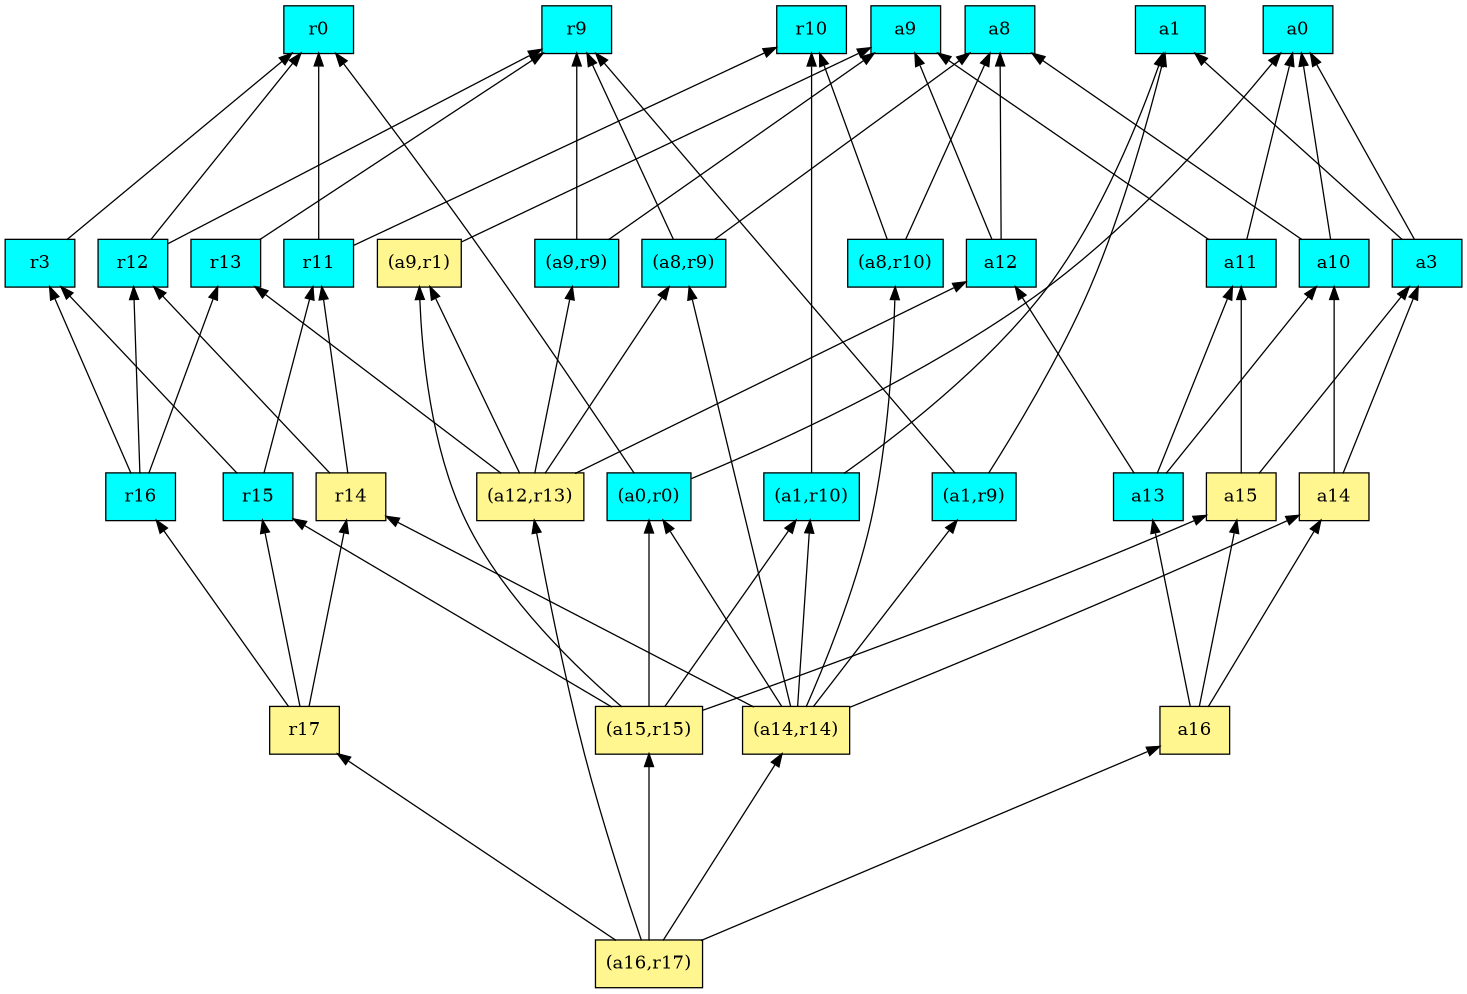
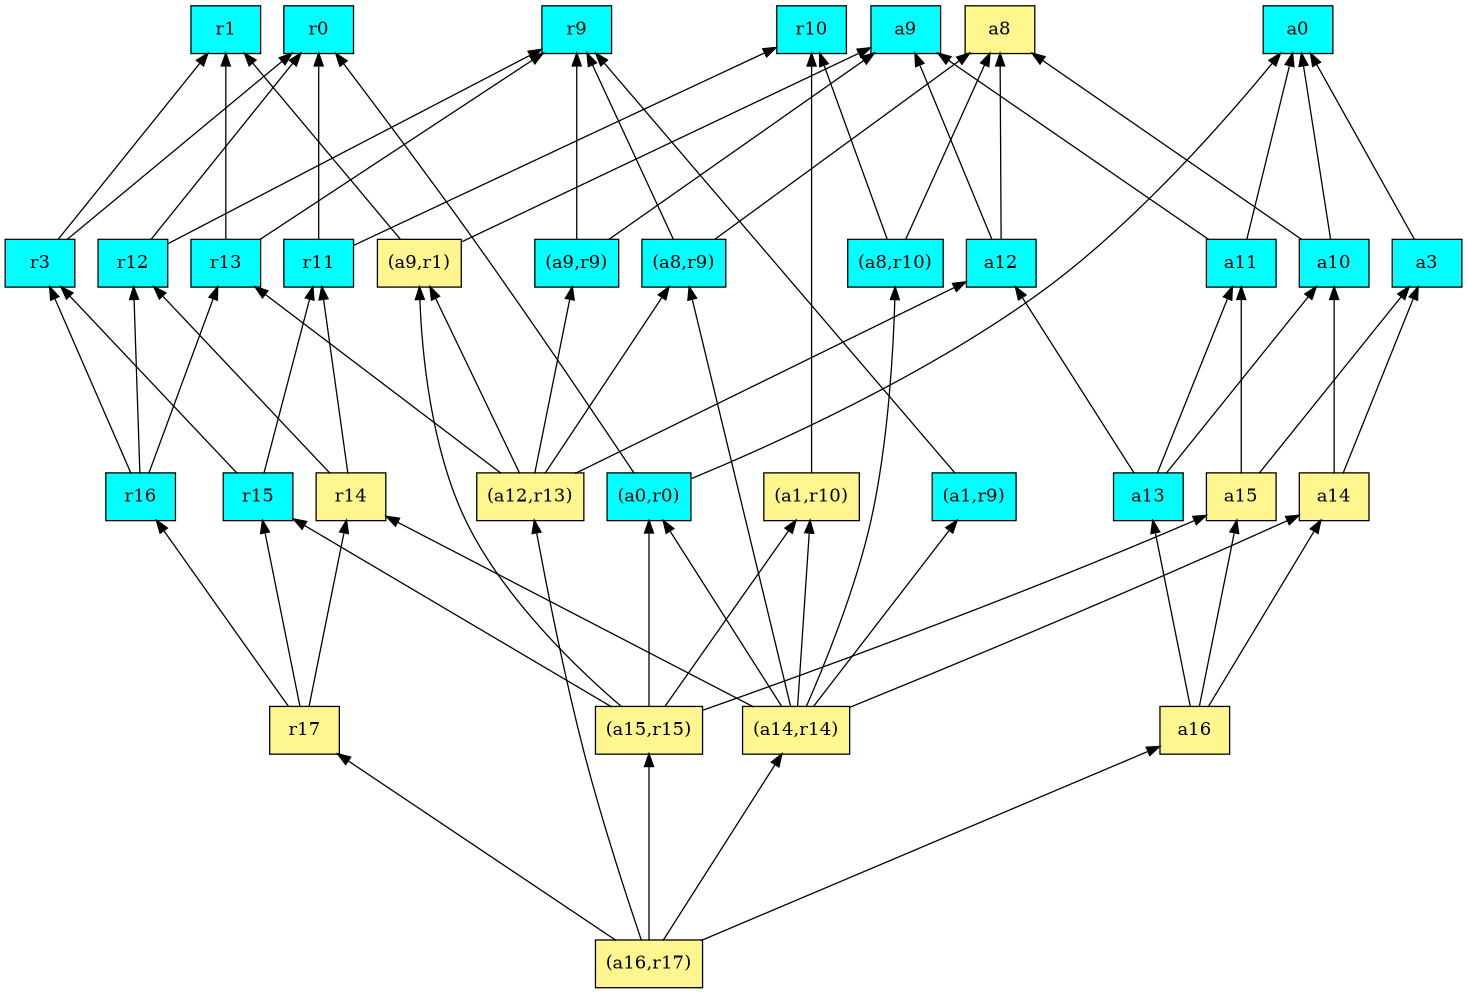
node "r1": added
node "a8": fillcolor cyan -> khaki1
node "a1": removed
node "(a1,r10)": fillcolor cyan -> khaki1
